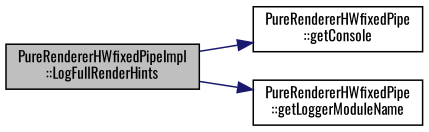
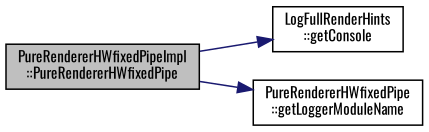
node "PureRendererHWfixedPipe ::getConsole": label "PureRendererHWfixedPipe ::getConsole" -> "LogFullRenderHints ::getConsole"
node "PureRendererHWfixedPipeImpl ::LogFullRenderHints": label "PureRendererHWfixedPipeImpl ::LogFullRenderHints" -> "PureRendererHWfixedPipeImpl ::PureRendererHWfixedPipe"
